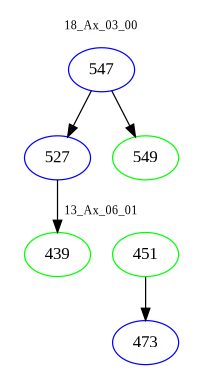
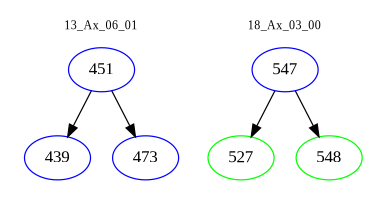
node "527": color blue -> green
node "549": label "549" -> "548"
edge "527" -> "439": now "451" -> "439"
node "439": color green -> blue
node "451": color green -> blue
